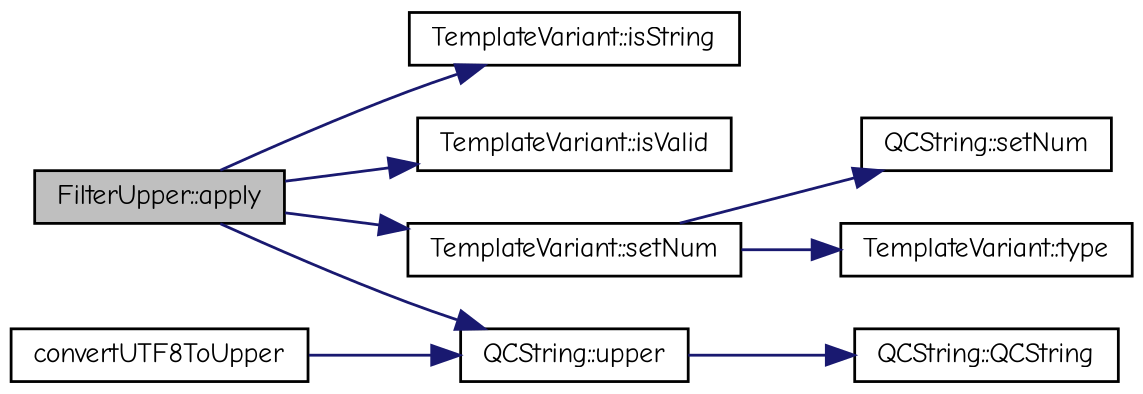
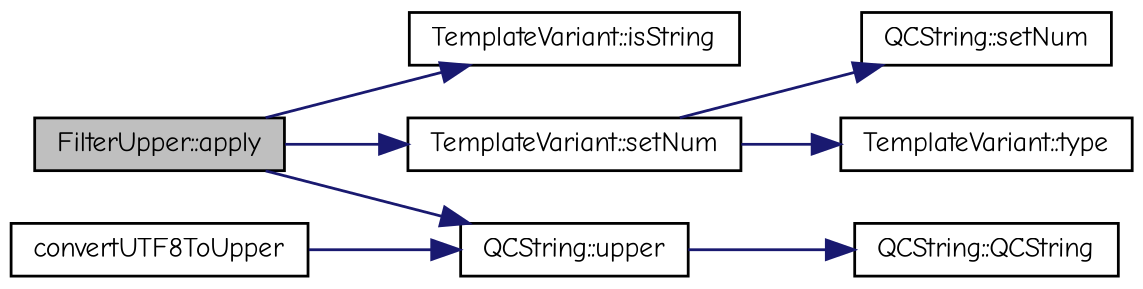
node "TemplateVariant::isValid": removed
